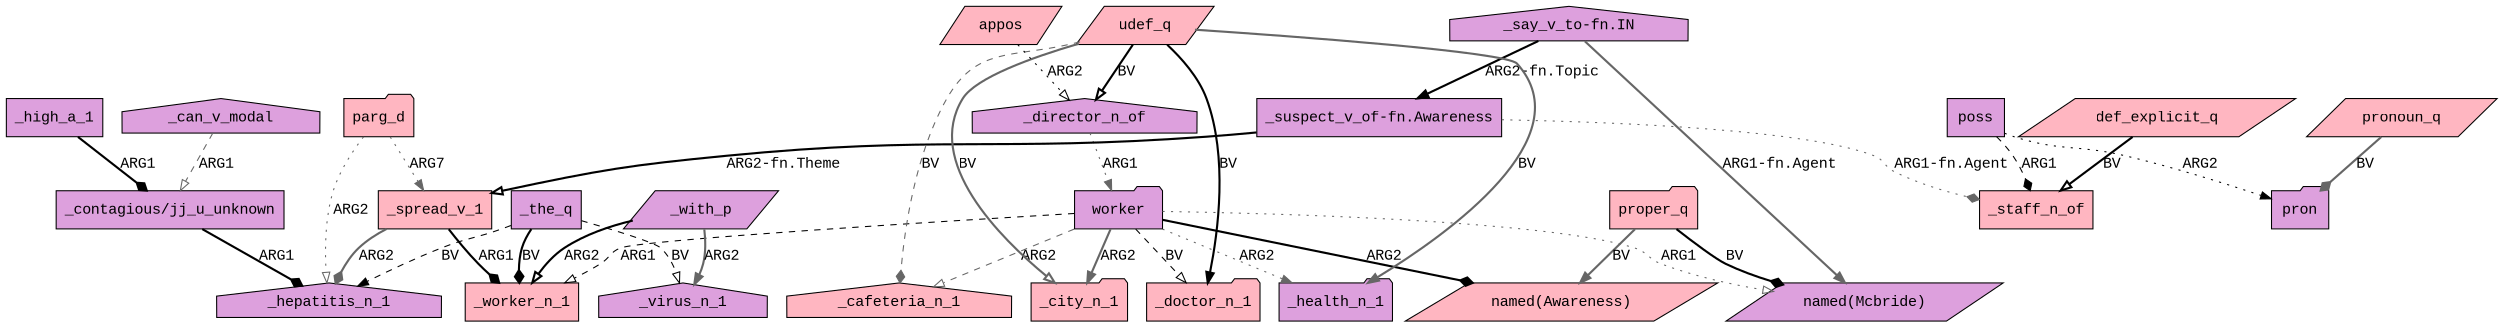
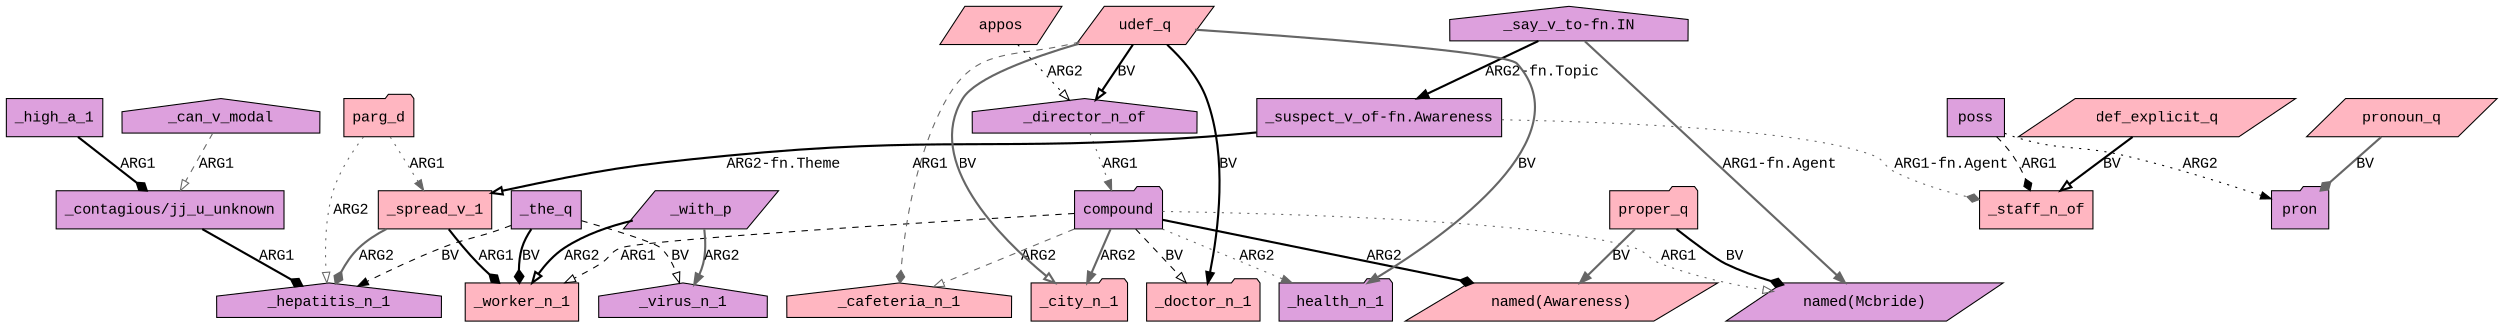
edge "parg_d" -> "_spread_v_1": label "ARG7" -> "ARG1"
edge "udef_q" -> "_cafeteria_n_1": label "BV" -> "ARG1"
node "worker": label "worker" -> "compound"
